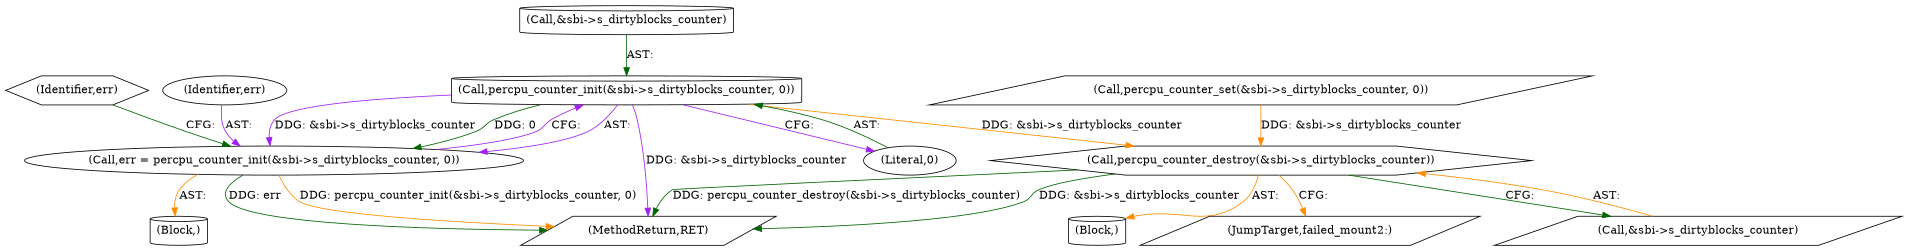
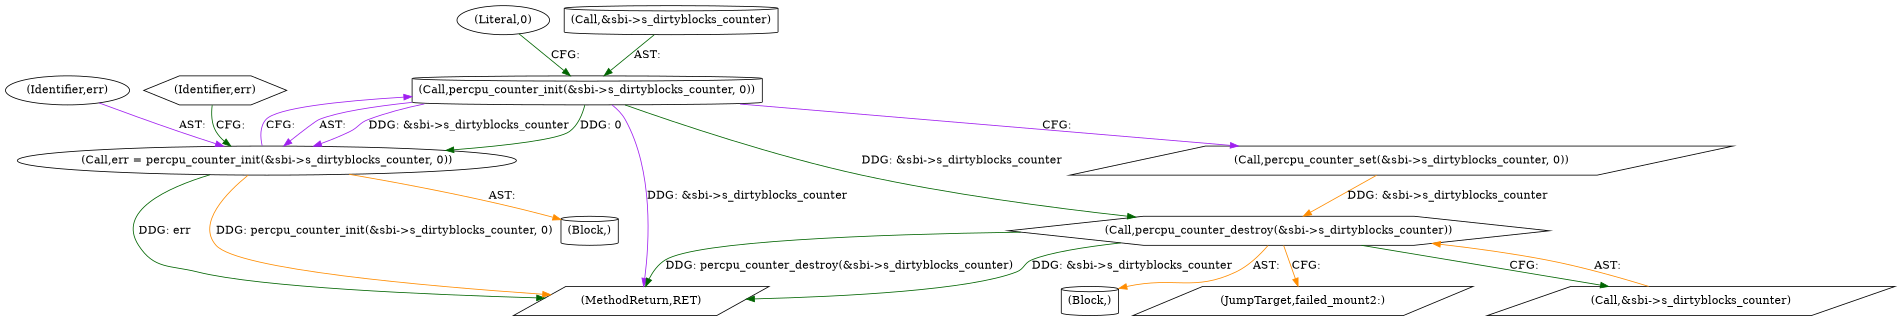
edge "(Literal,0)" -> "(Call,percpu_counter_init(&sbi->s_dirtyblocks_counter, 0))": label "AST: " -> "CFG: "
edge "(Call,percpu_counter_init(&sbi->s_dirtyblocks_counter, 0))" -> "(Call,percpu_counter_destroy(&sbi->s_dirtyblocks_counter))": color darkorange -> darkgreen
edge "(Call,percpu_counter_init(&sbi->s_dirtyblocks_counter, 0))" -> "(Literal,0)": now "(Call,percpu_counter_init(&sbi->s_dirtyblocks_counter, 0))" -> "(Call,percpu_counter_set(&sbi->s_dirtyblocks_counter, 0))"
